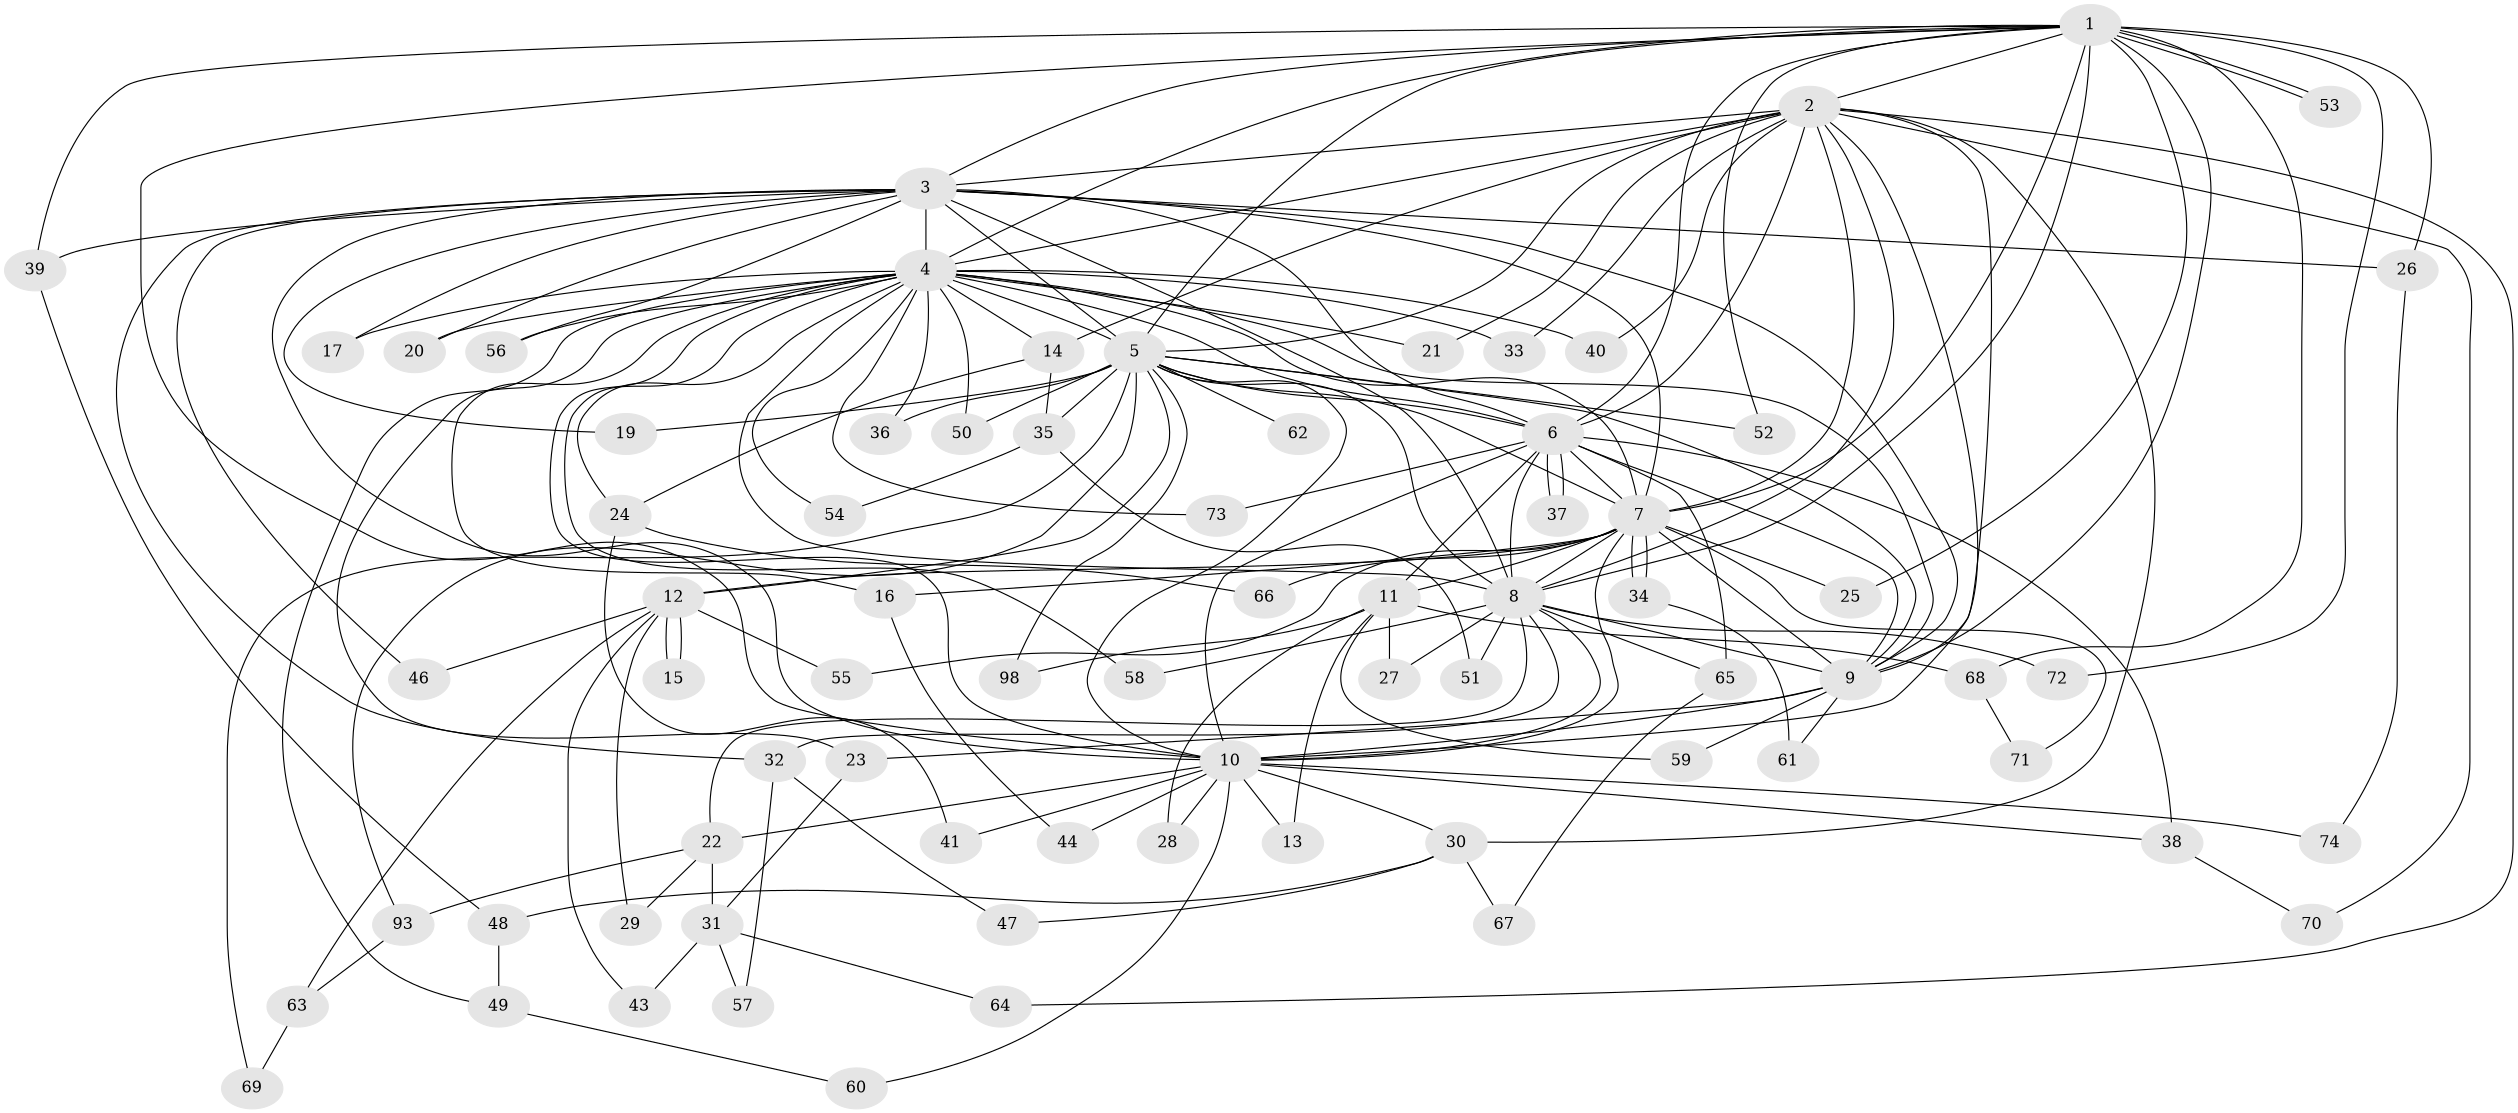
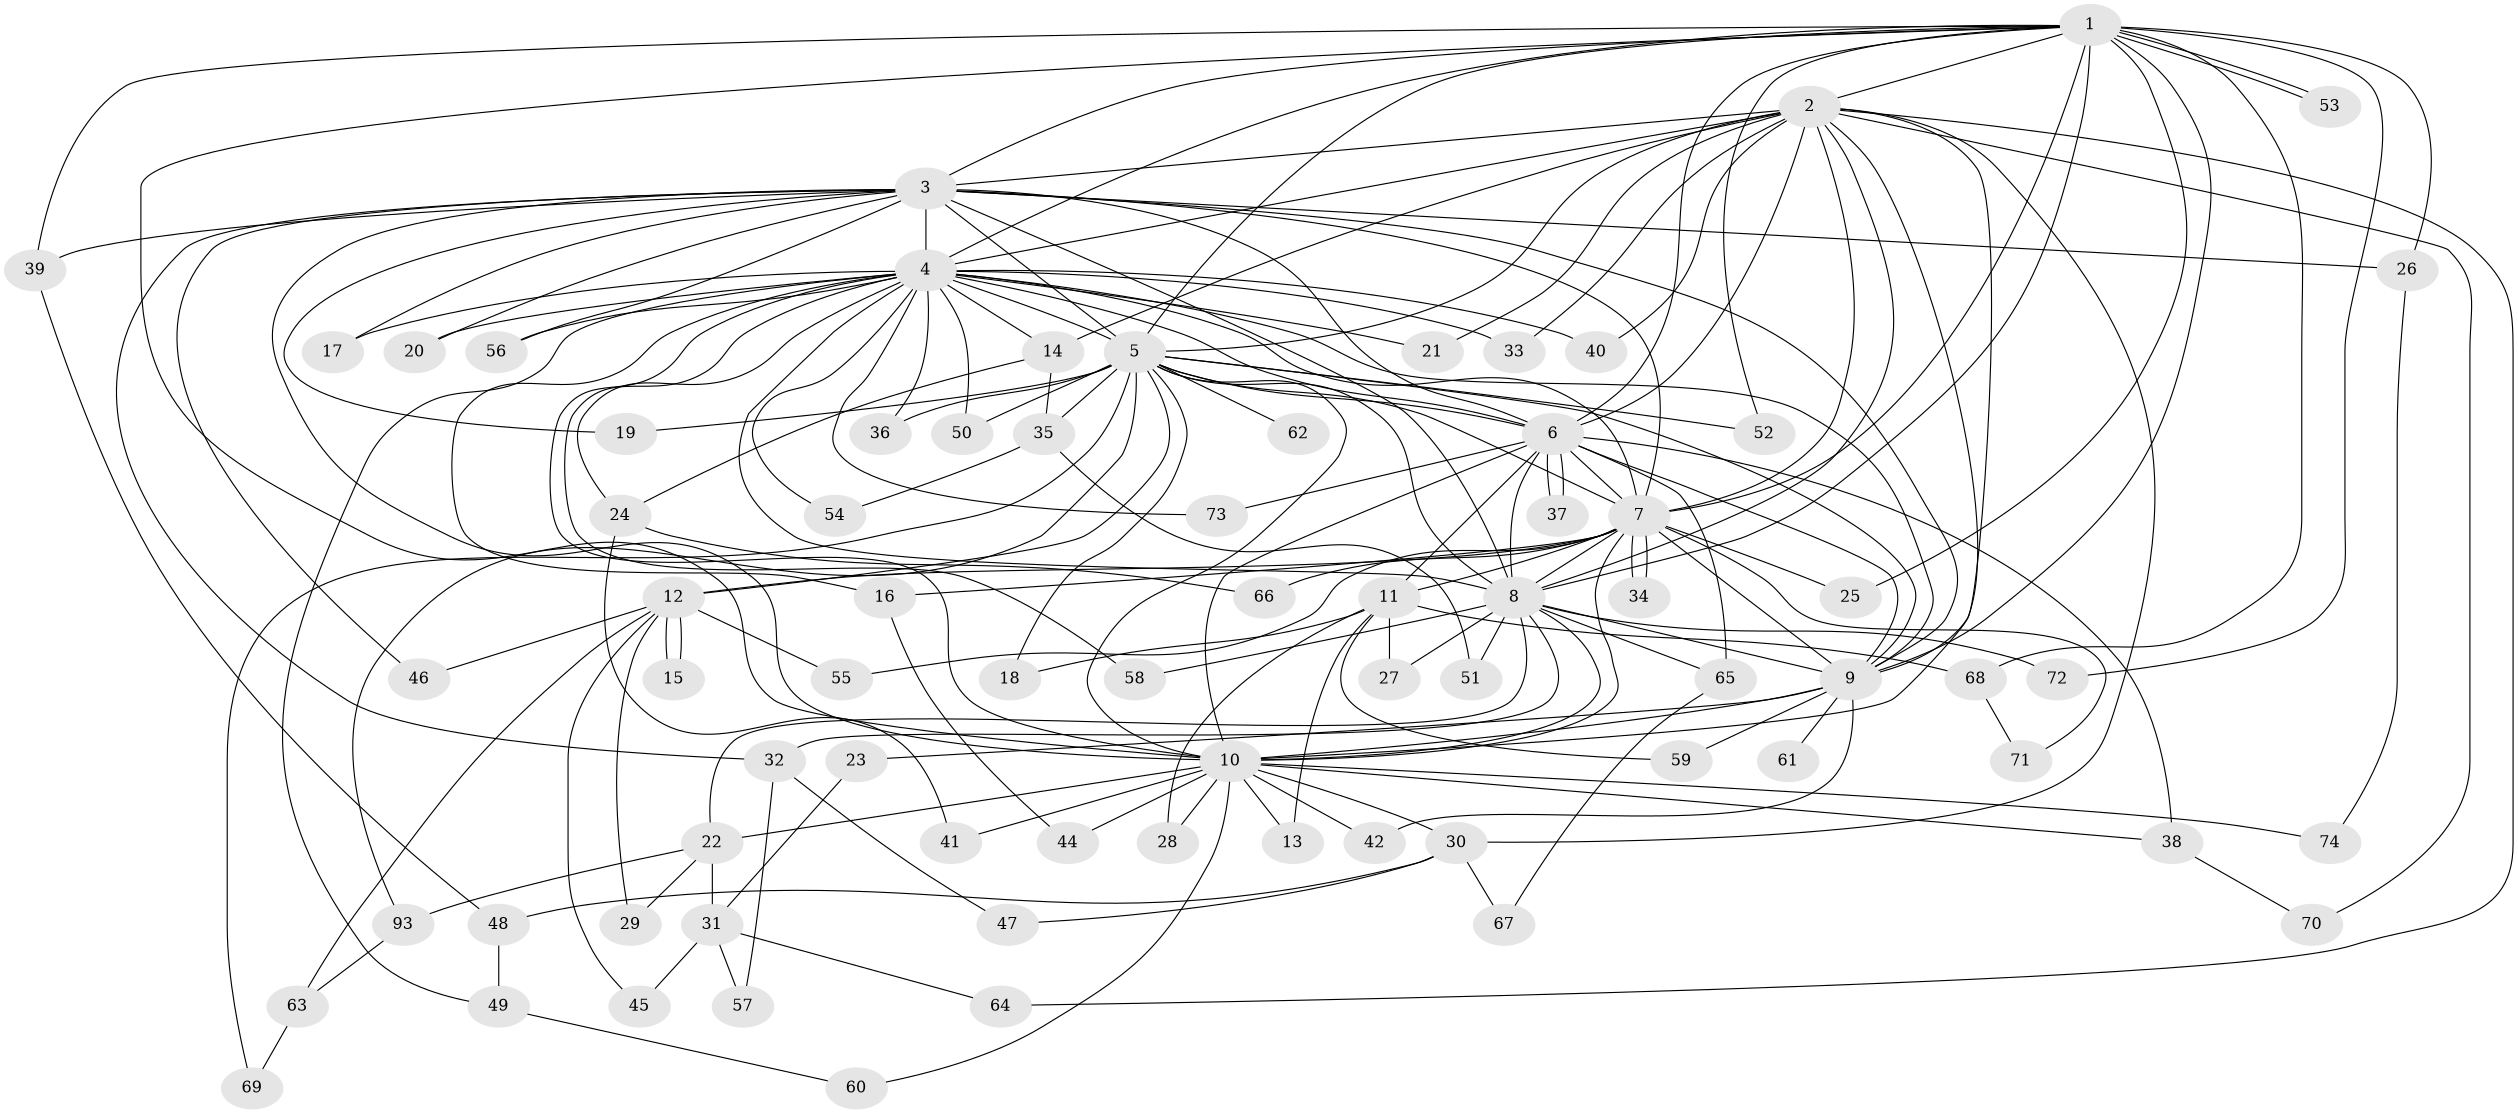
edge "4" -- "23": removed
edge "34" -- "61": removed
node "98": label "98" -> "18"
node "42": added
node "43": label "43" -> "45"
